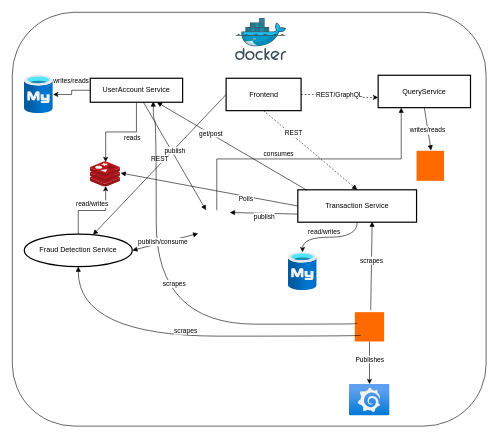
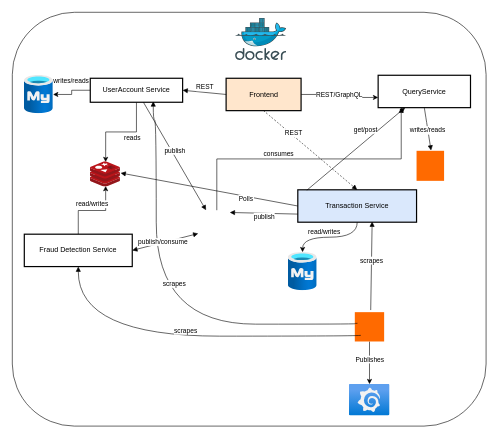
node "Frontend": fillcolor #ffffff -> #ffe6cc
edge "Frontend" -> "QueryService": style dashed -> solid
edge "Frontend" -> "Fraud Detection Service": now "Frontend" -> "UserAccount Service"
edge "Transaction Service" -> "UserAccount Service": now "Transaction Service" -> "QueryService"
node "Transaction Service": fillcolor #ffffff -> #dae8fc
node "Fraud Detection Service": shape ellipse -> rectangle
